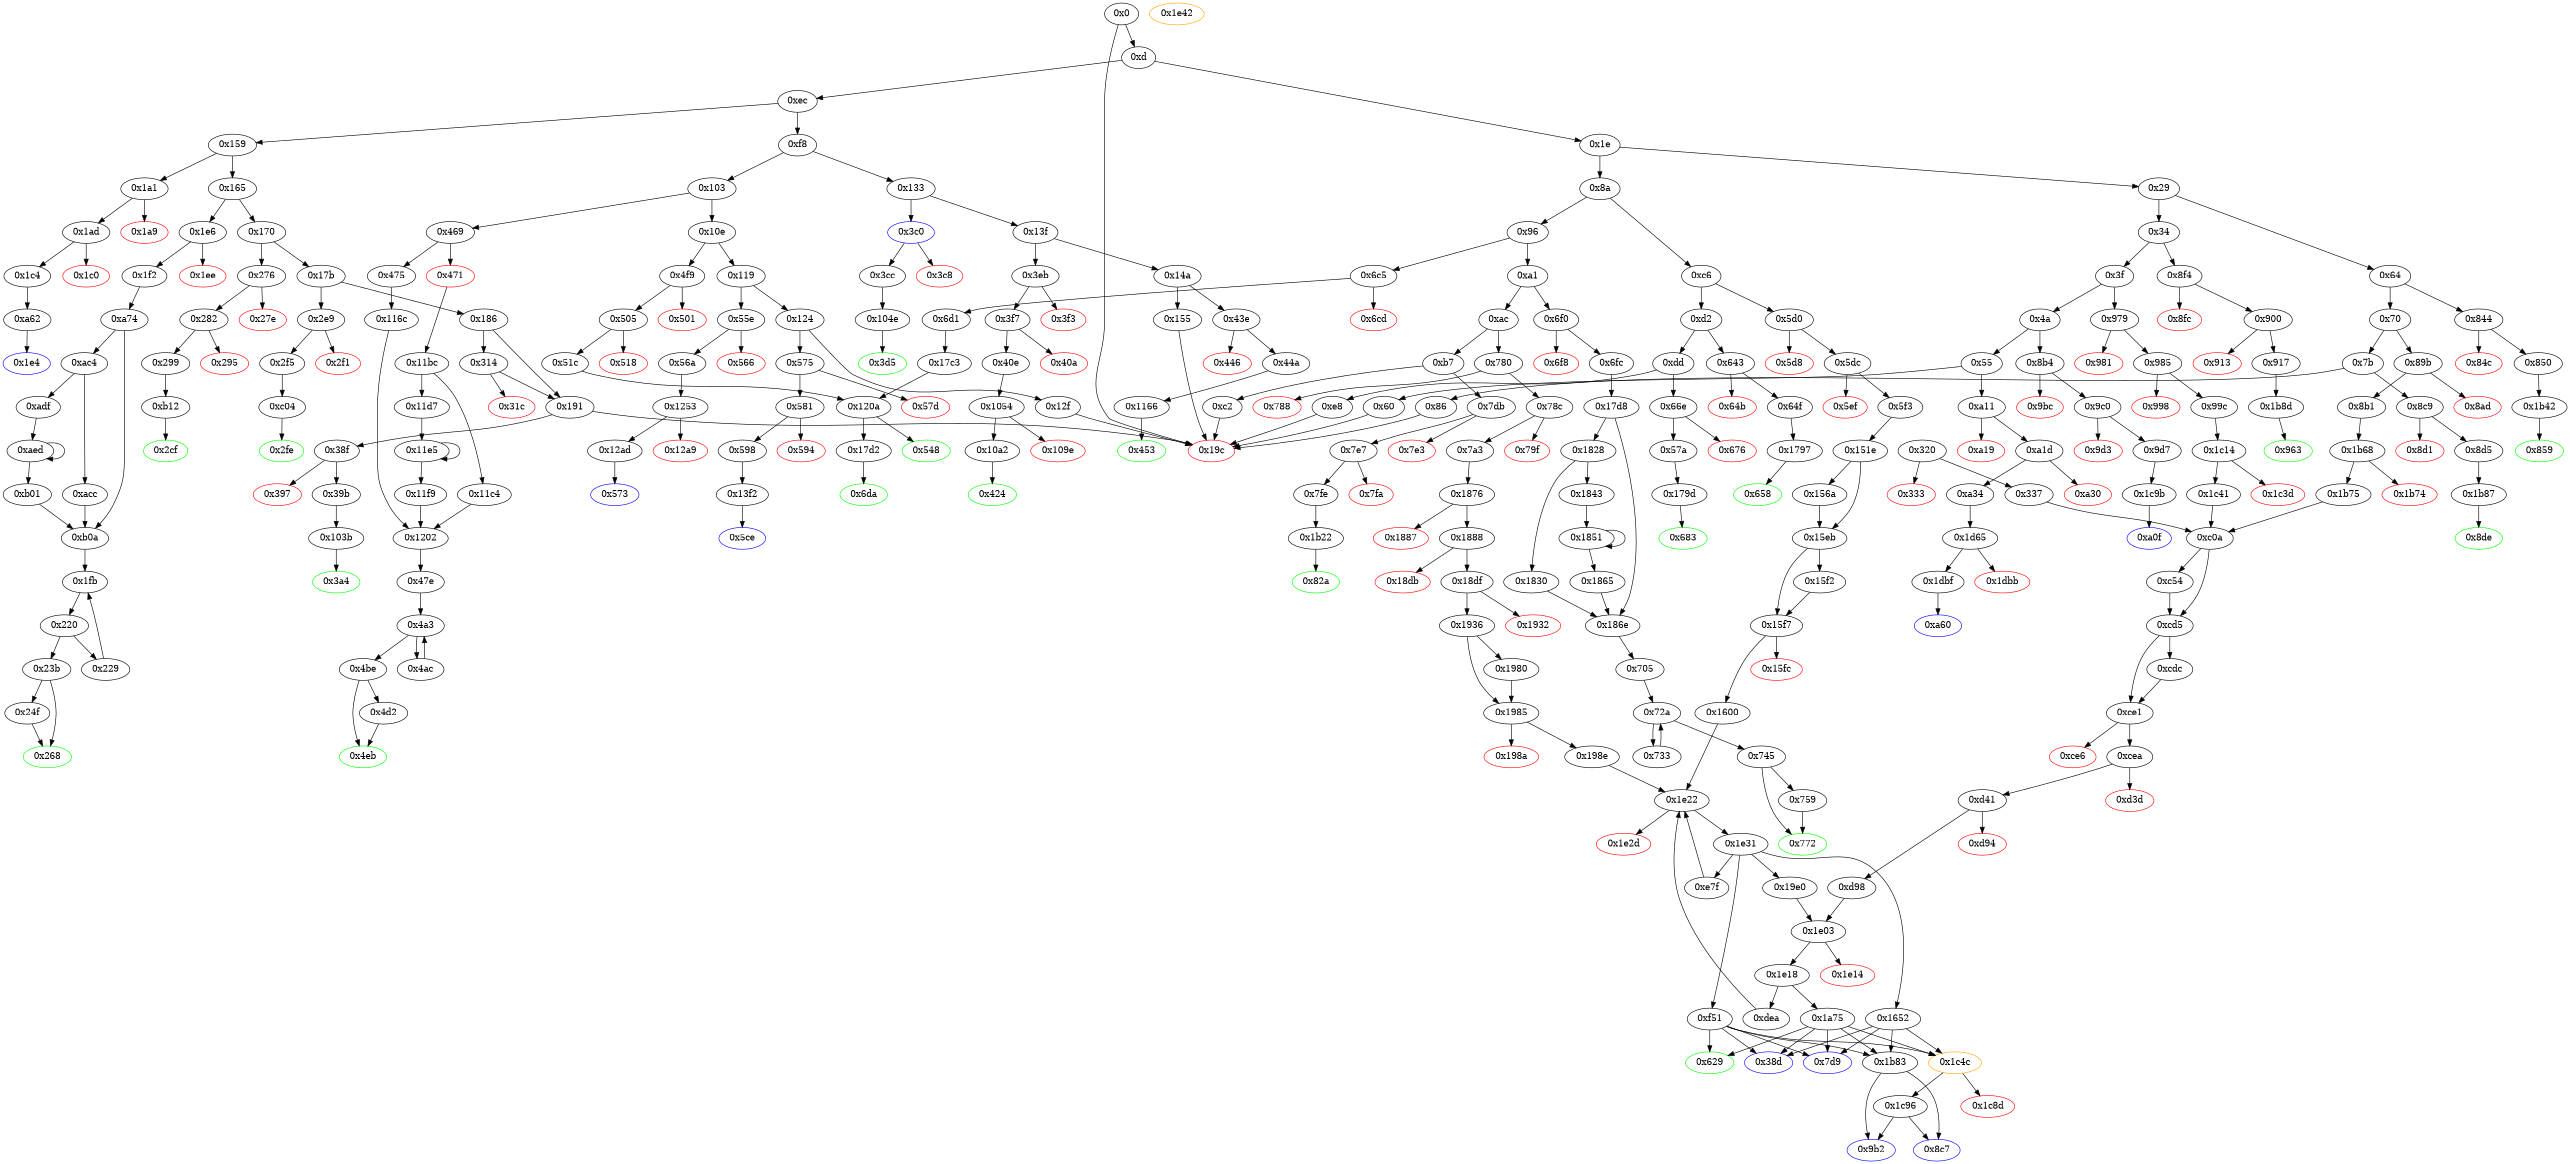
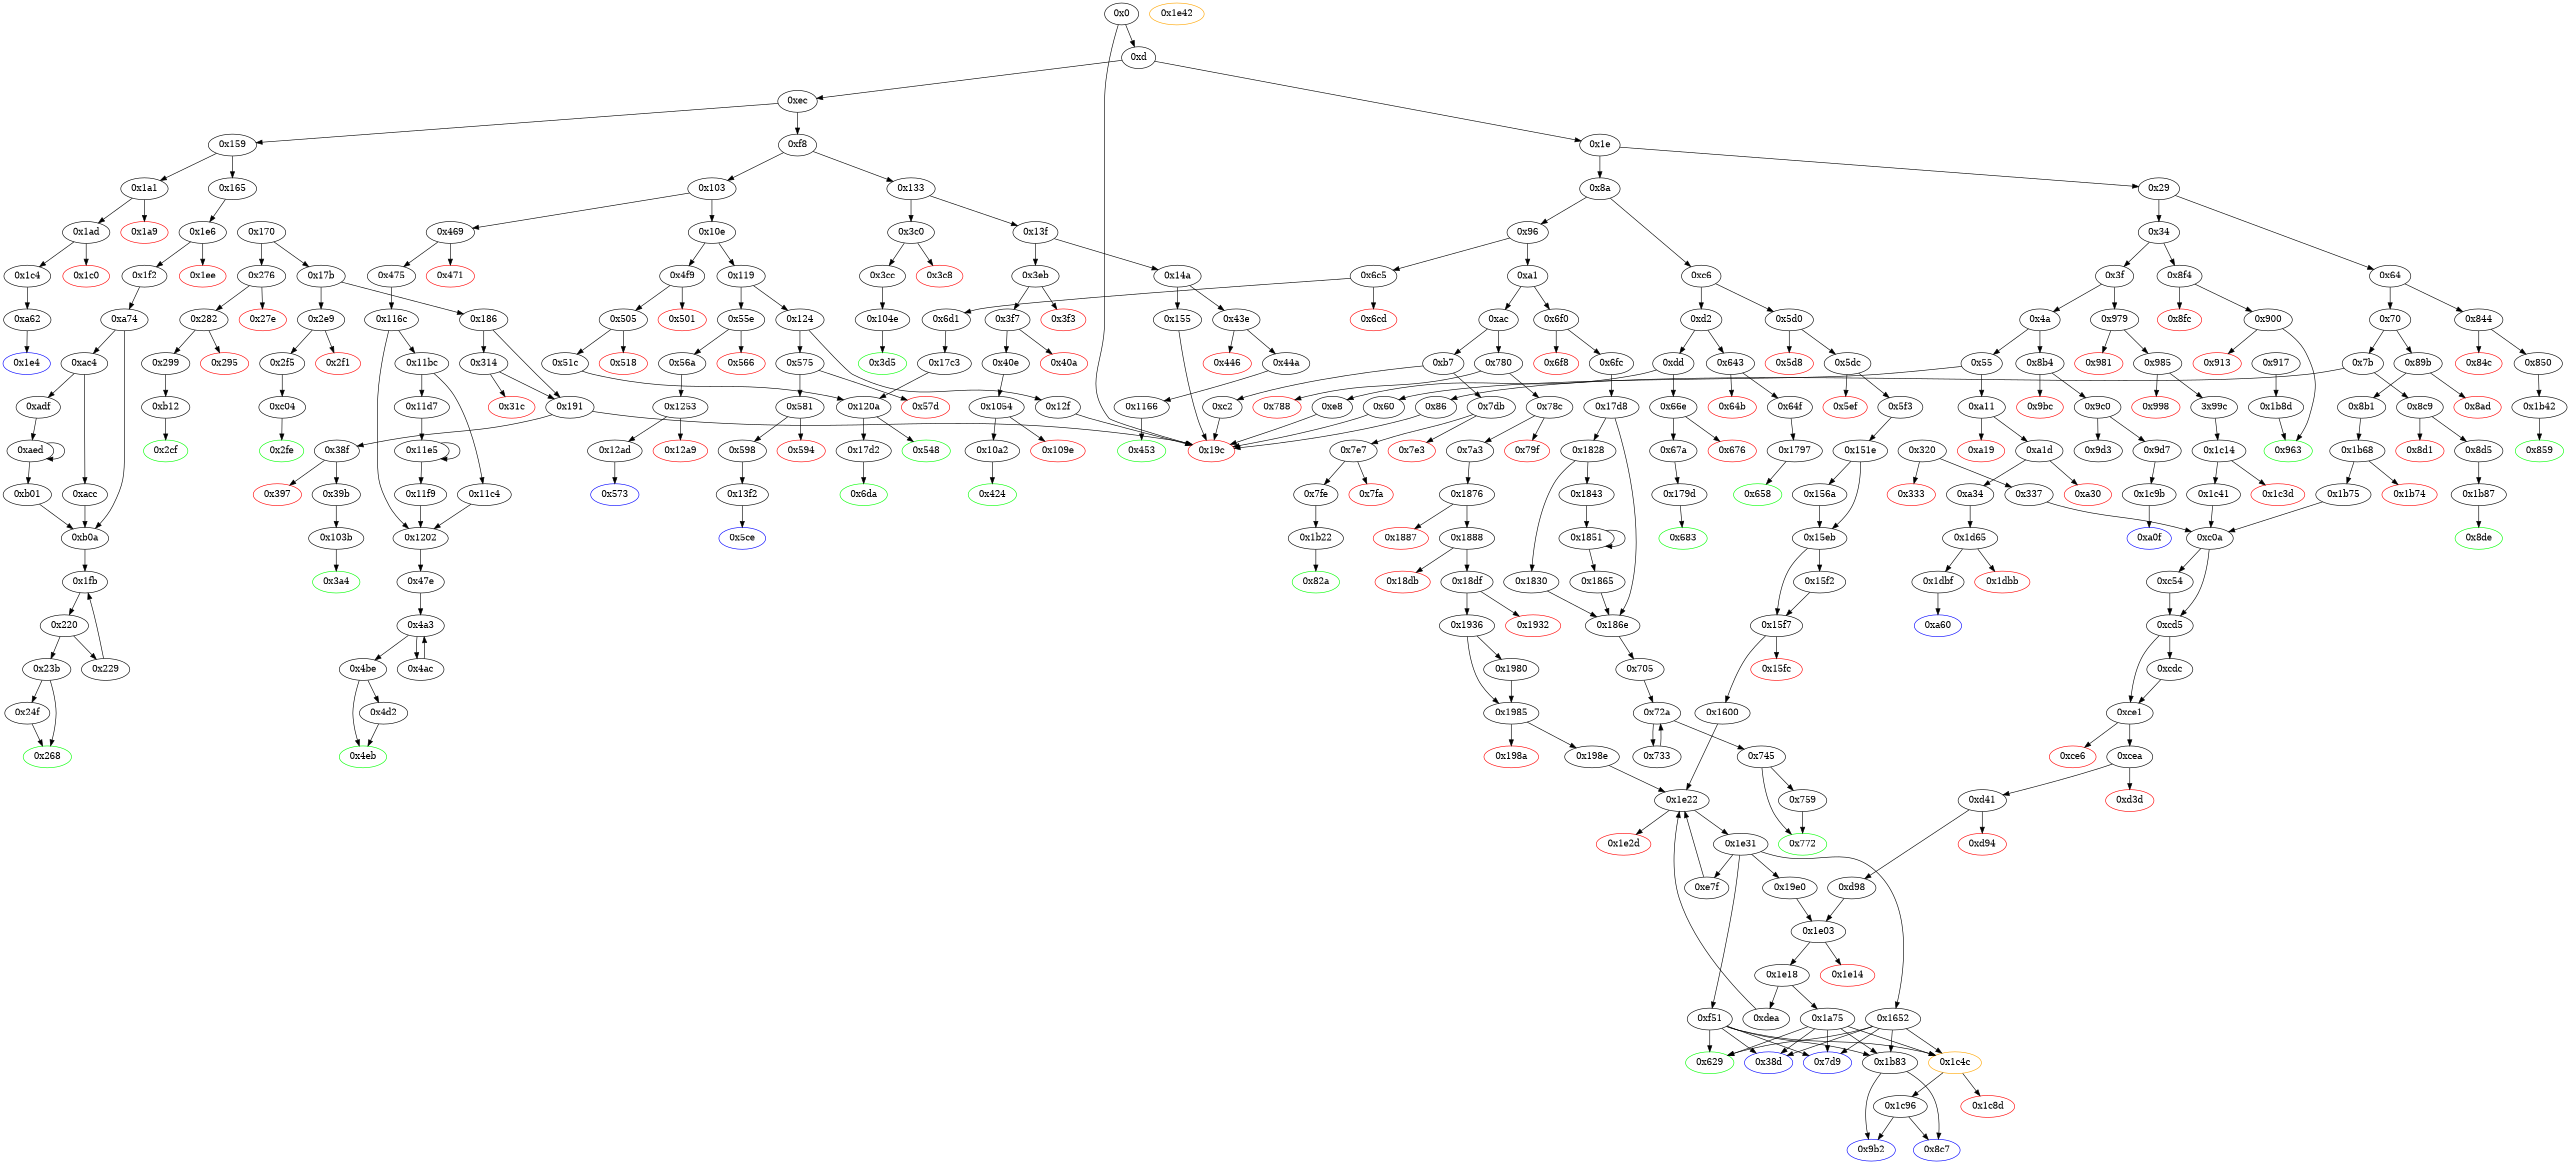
edge "0x165" -> "0x170": removed
node "0x3c0": color blue -> black
edge "0x471" -> "0x11bc": now "0x116c" -> "0x11bc"
edge "0x900" -> "0x917": now "0x900" -> "0x963"
node "0x99c": label "0x99c" -> "3x99c"
node "0x57a": label "0x57a" -> "0x67a"
node "0x9d3": color red -> black
edge "0x1652" -> "0x629": added
